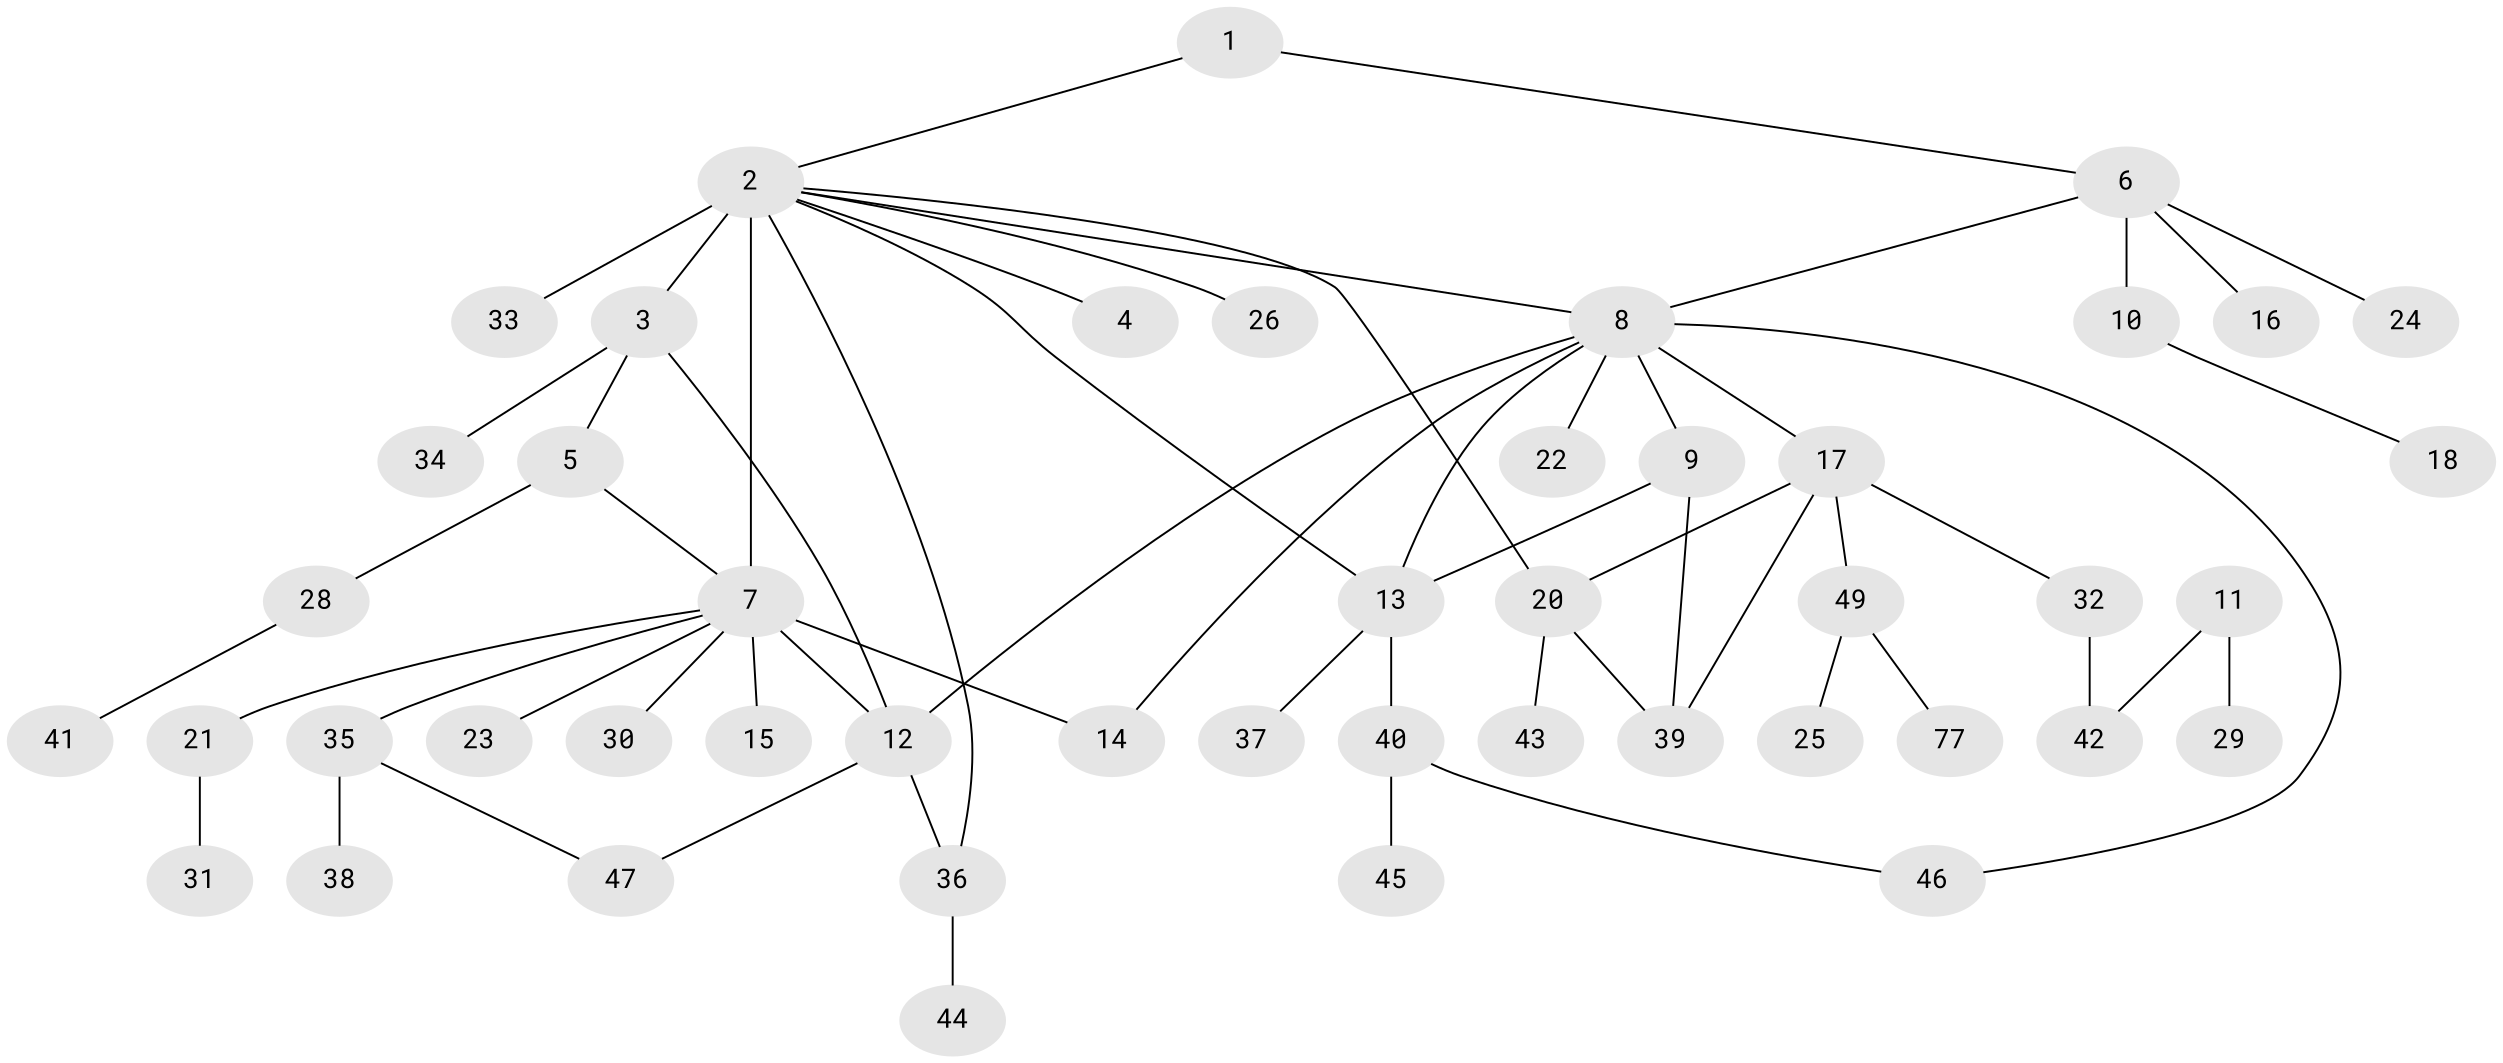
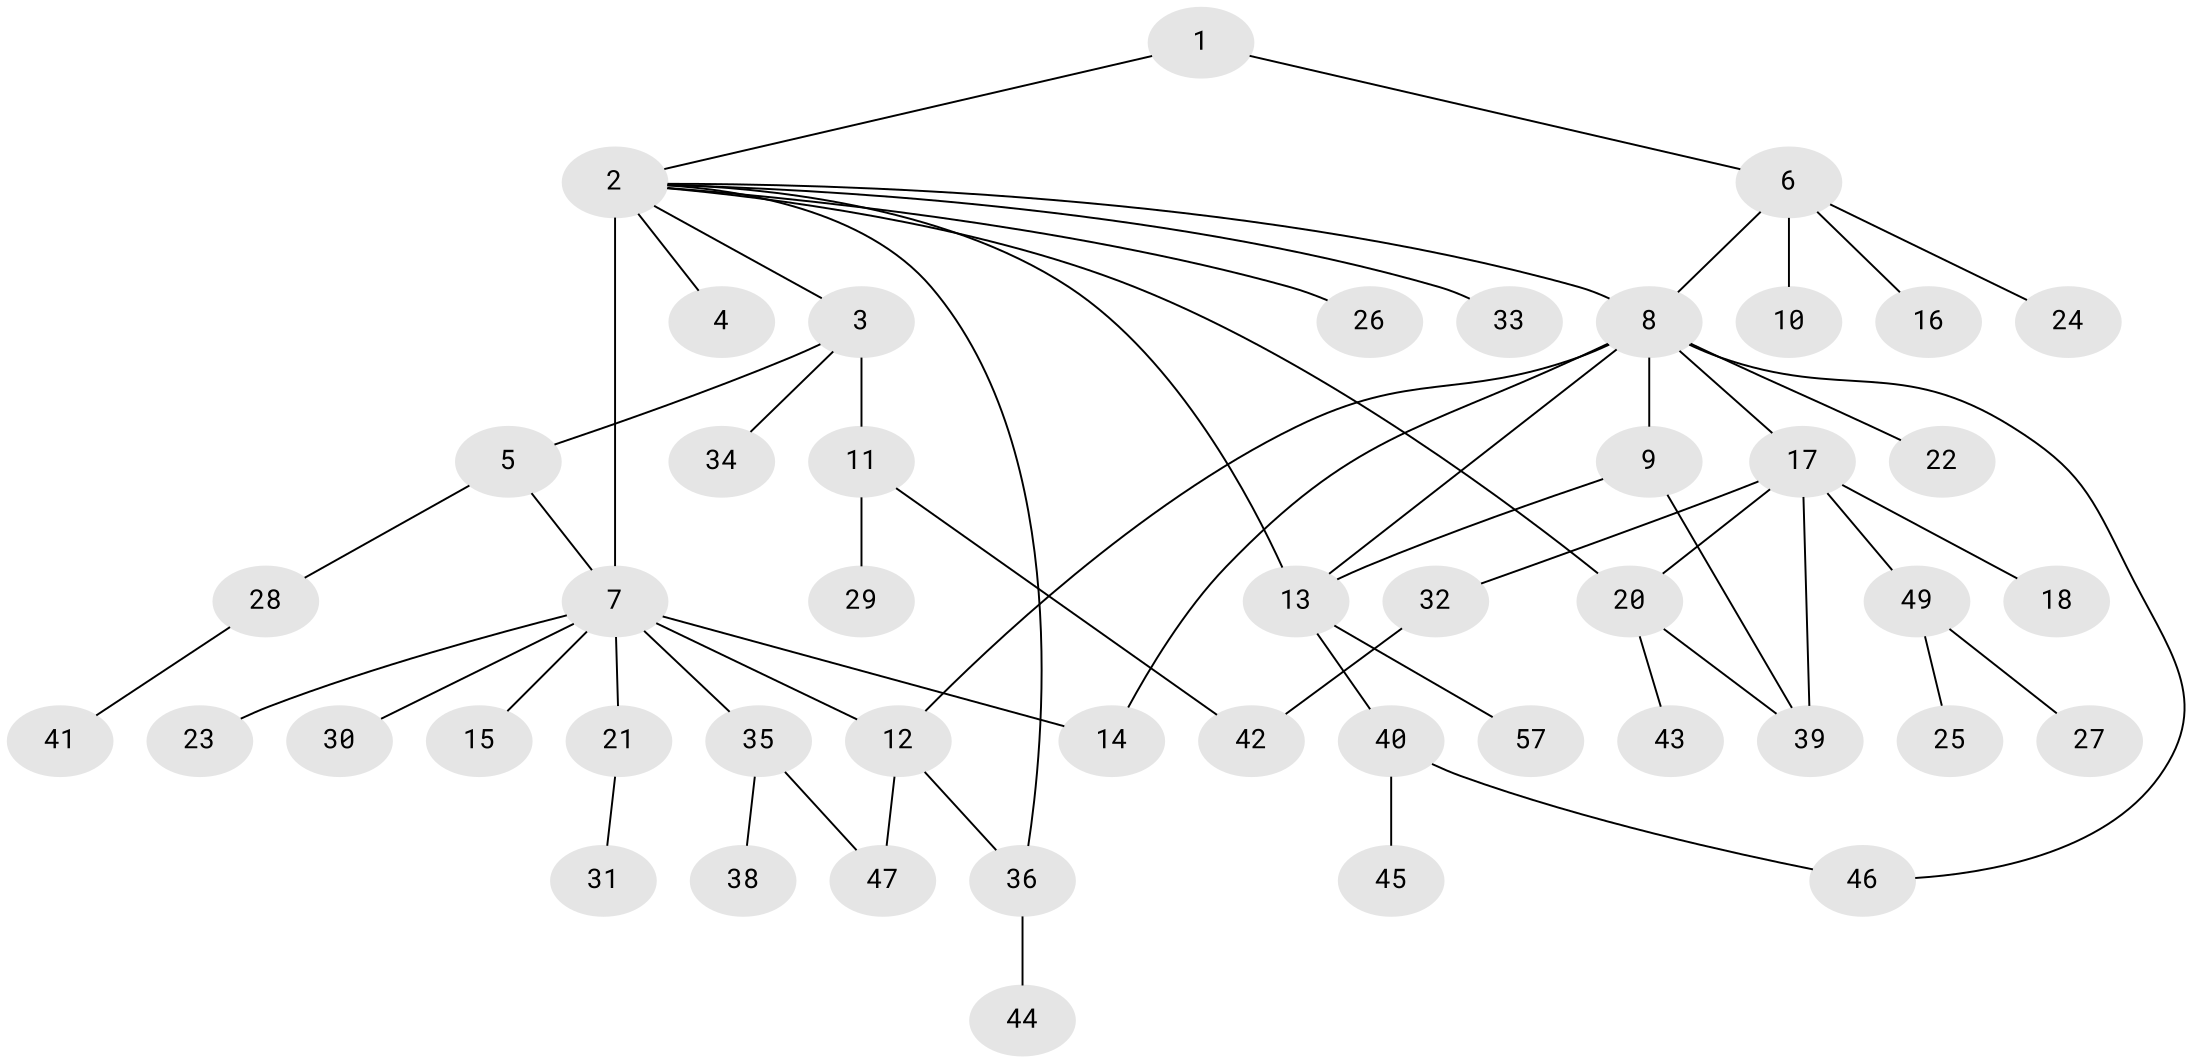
edge "10" -- "18": now "17" -- "18"
edge "3" -- "12": now "3" -- "11"
node "37": label "37" -> "57"
node "77": label "77" -> "27"
